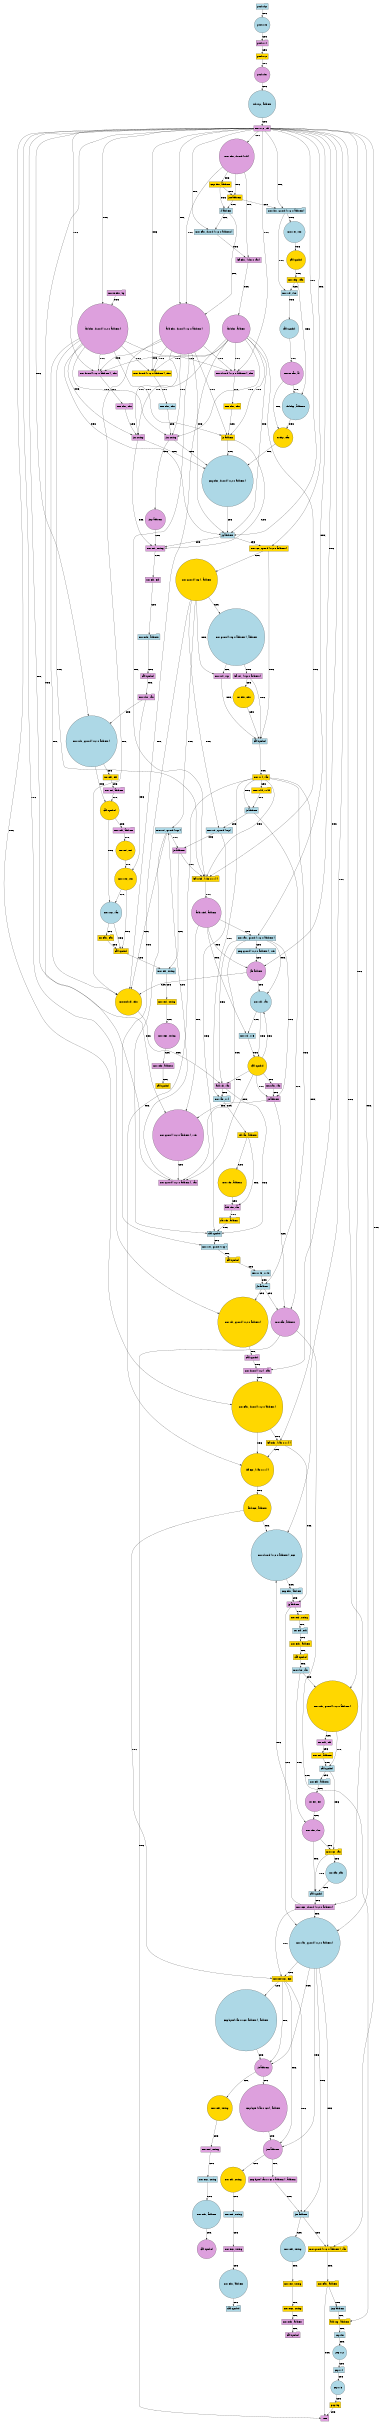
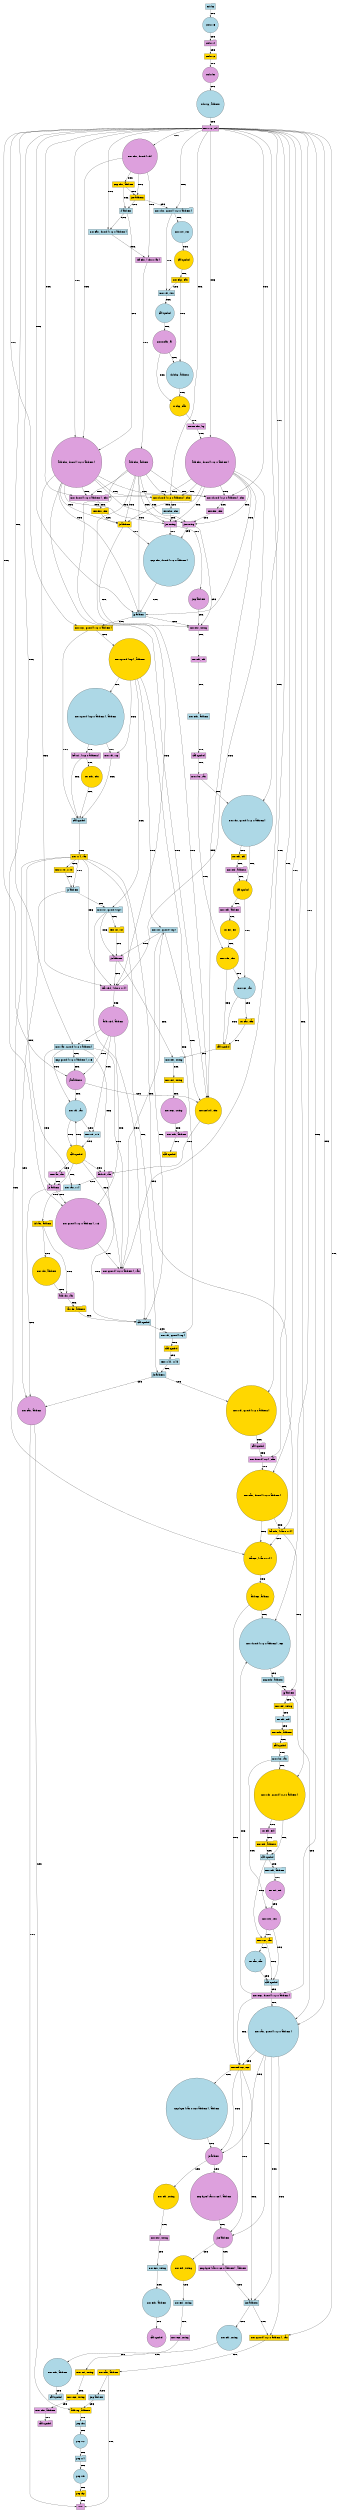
node "push rbp": label "push rbp" -> "esi rbp"
edge "or ebp , eax" -> "cmp ebx , dword [ r12 + address ]": now "or ebp , eax" -> "movsx ebx , bp"
node "lea r15d , [ rbx + r14 ]": fillcolor gold -> plum
node "test rsi , rsi": added
